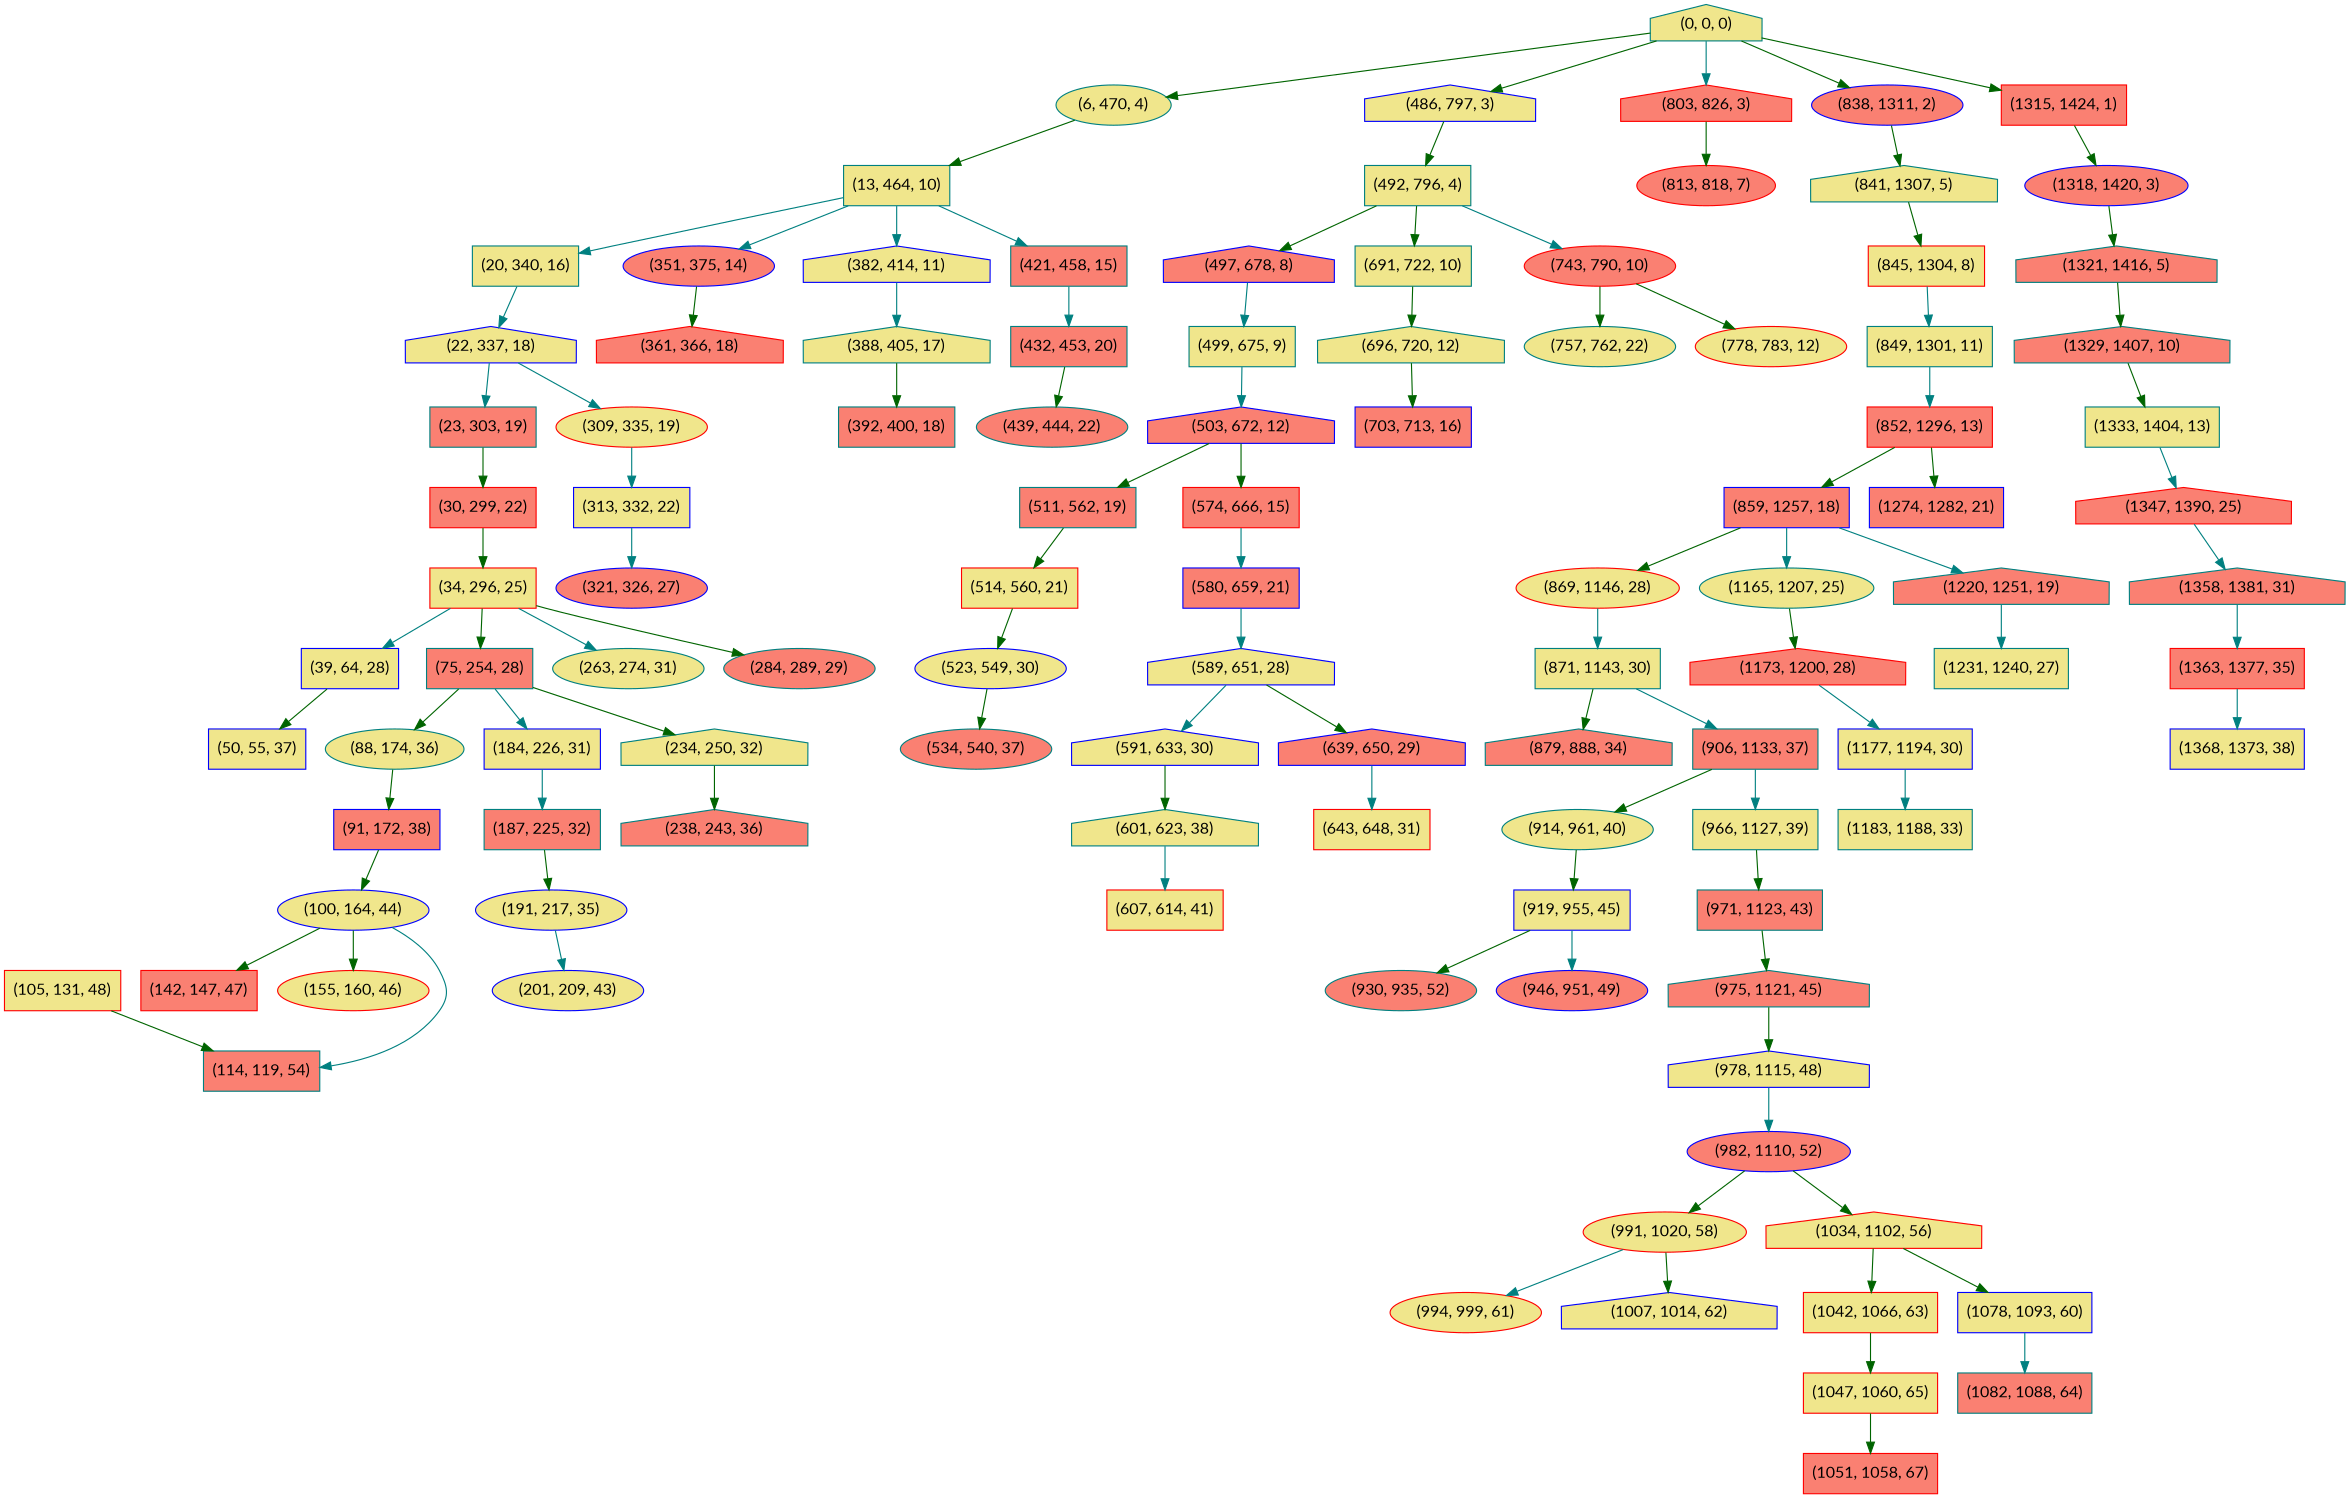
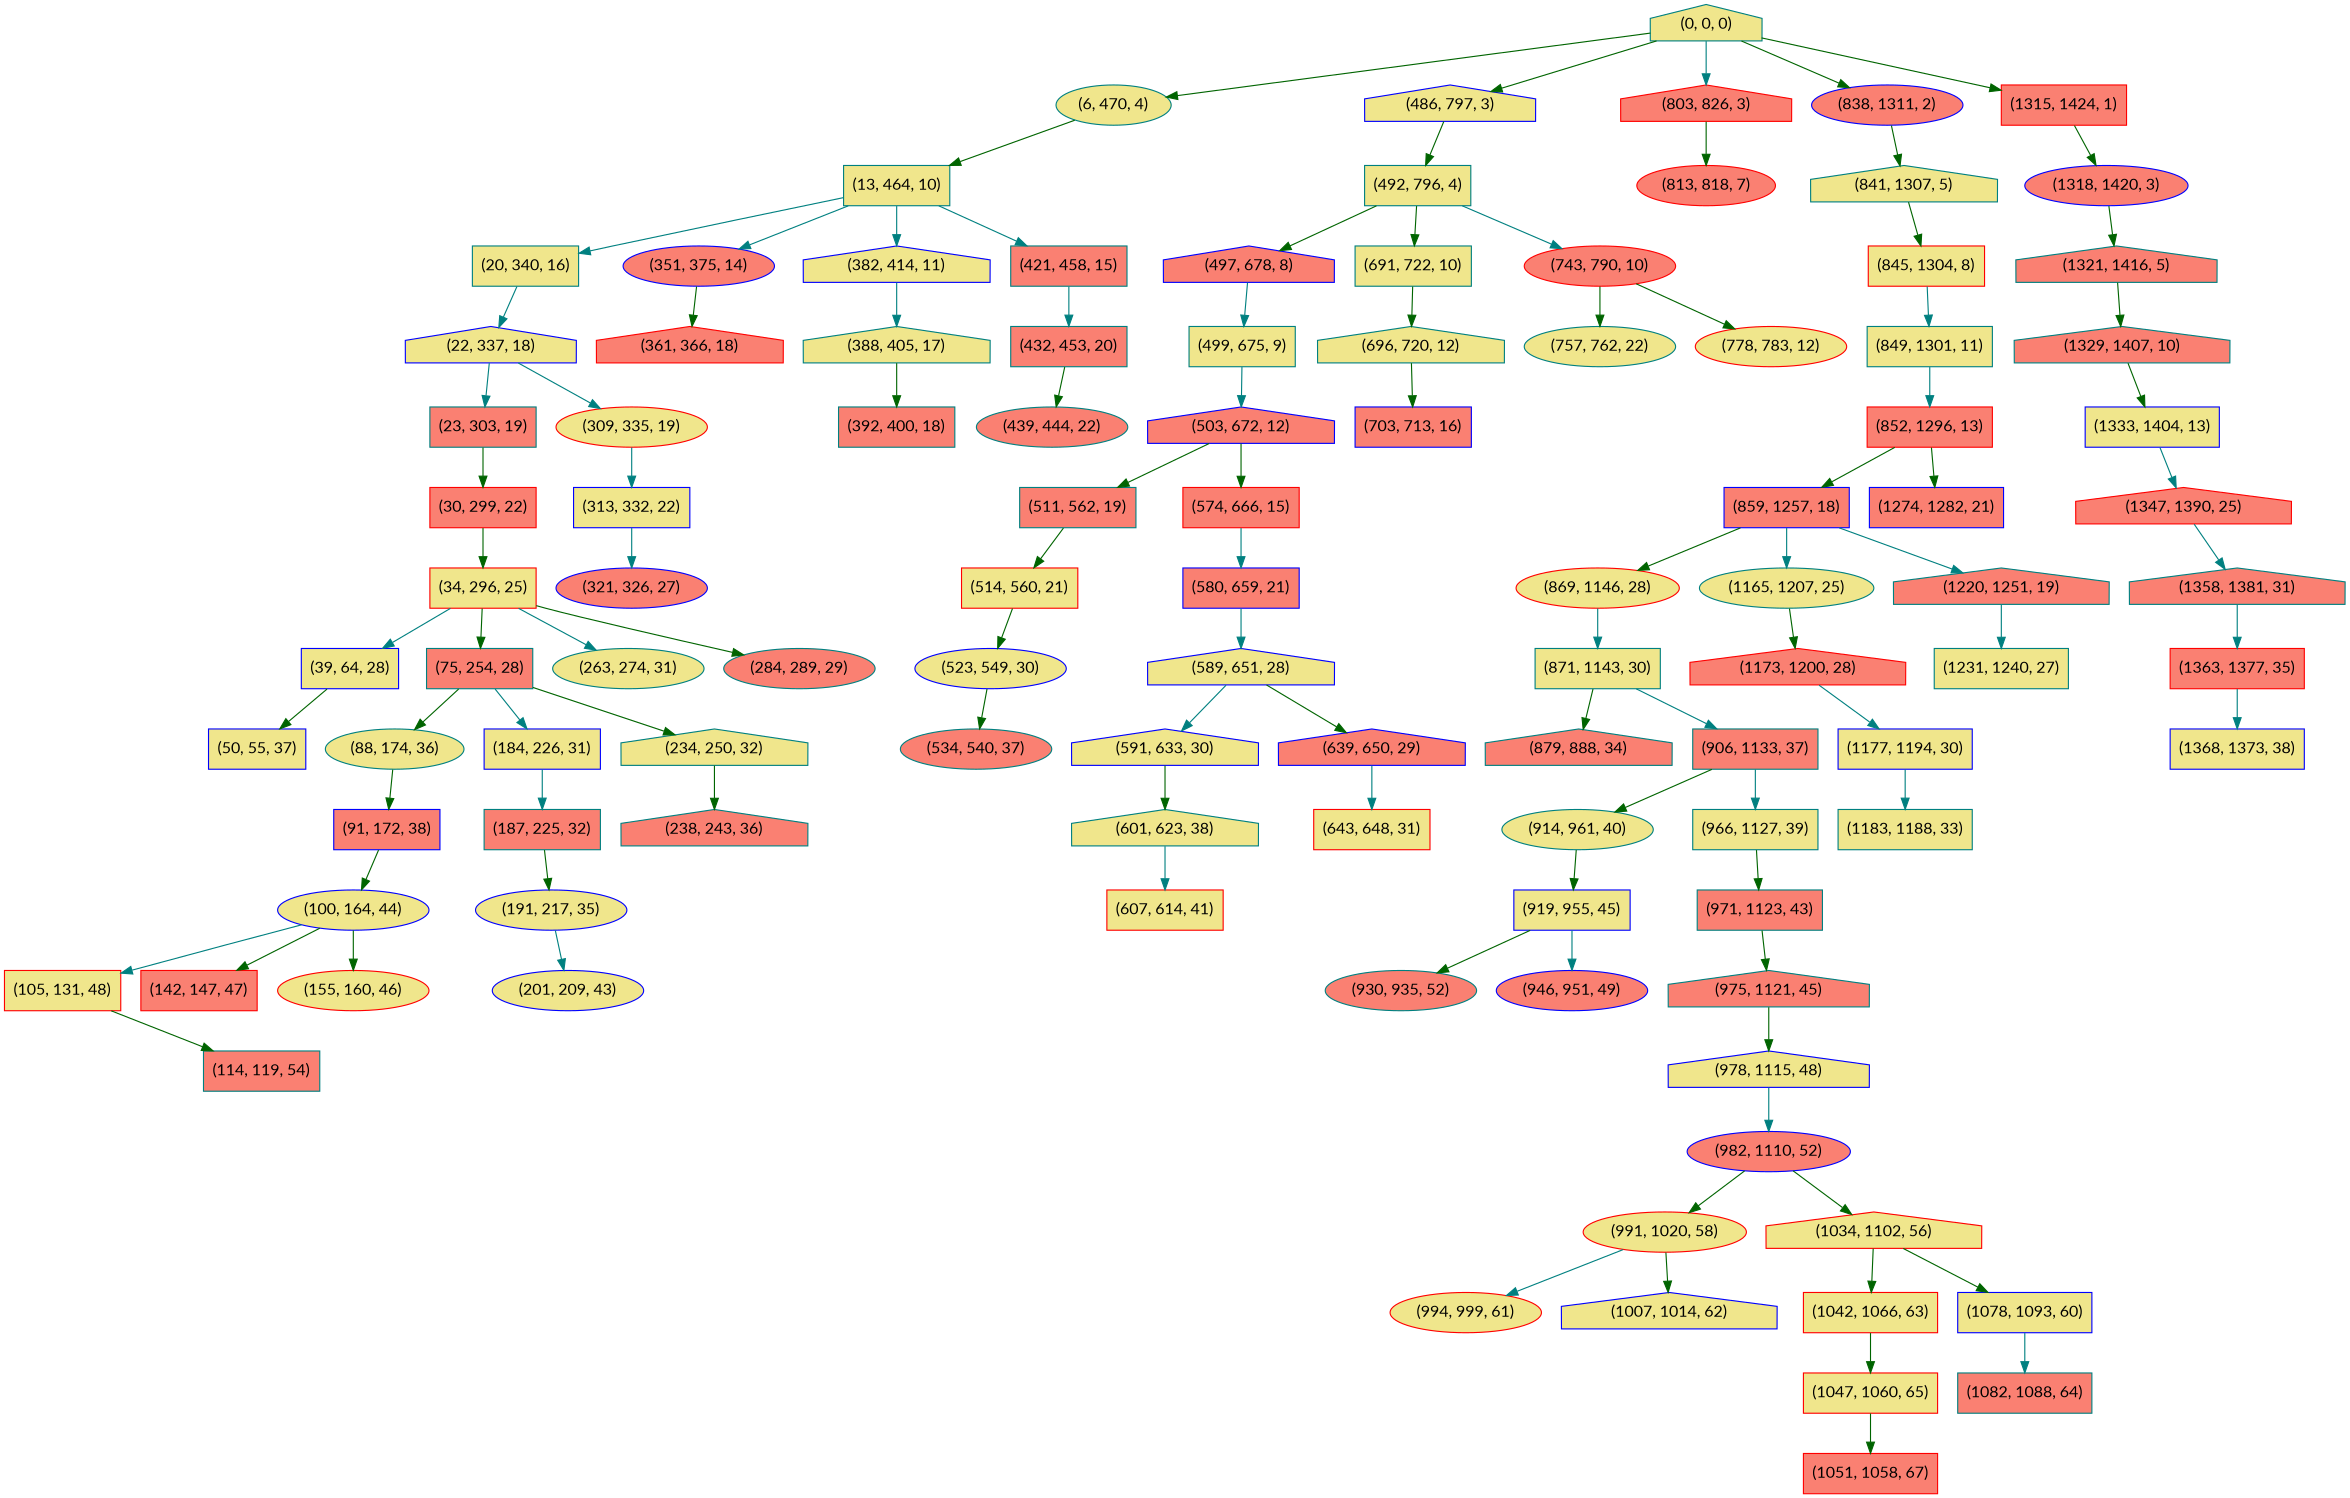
node "(1333, 1404, 13)": color teal -> blue
edge "(100, 164, 44)" -> "(114, 119, 54)": now "(100, 164, 44)" -> "(105, 131, 48)"
